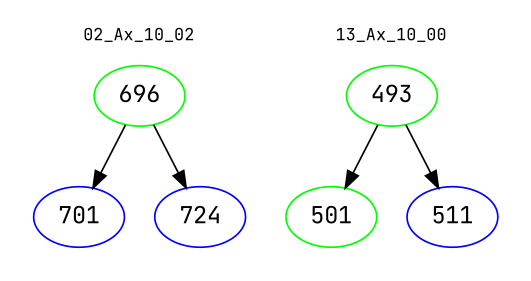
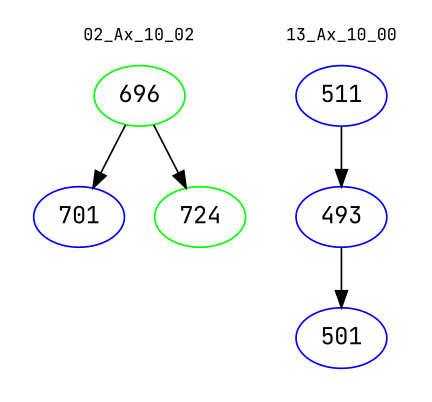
node "493": color green -> blue
edge "493" -> "511": reversed
node "724": color blue -> green
node "501": color green -> blue
